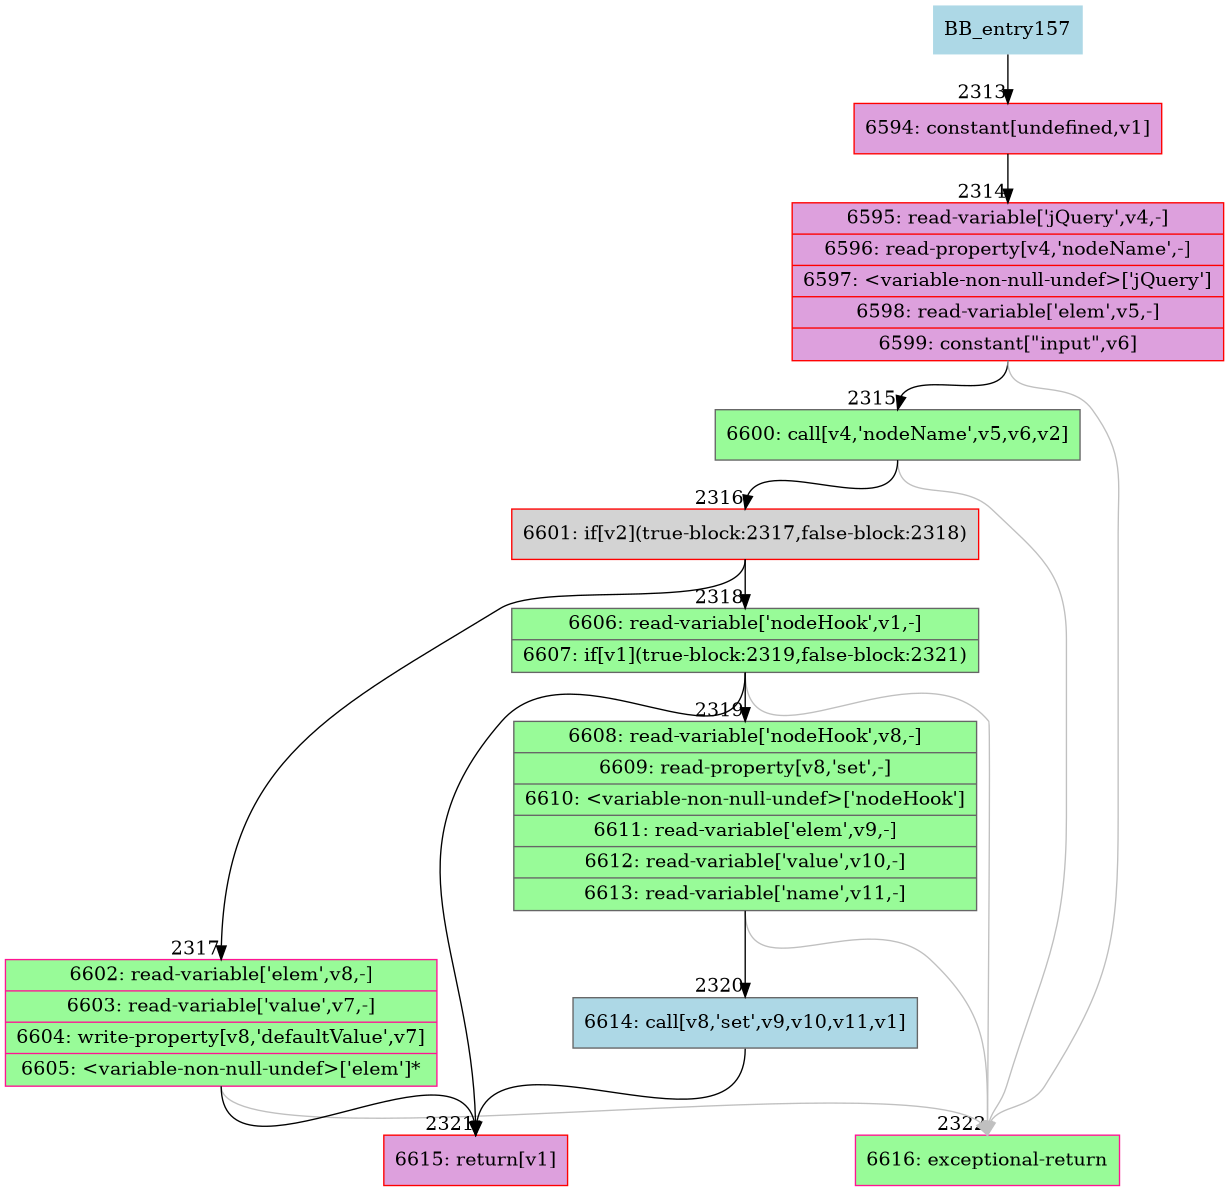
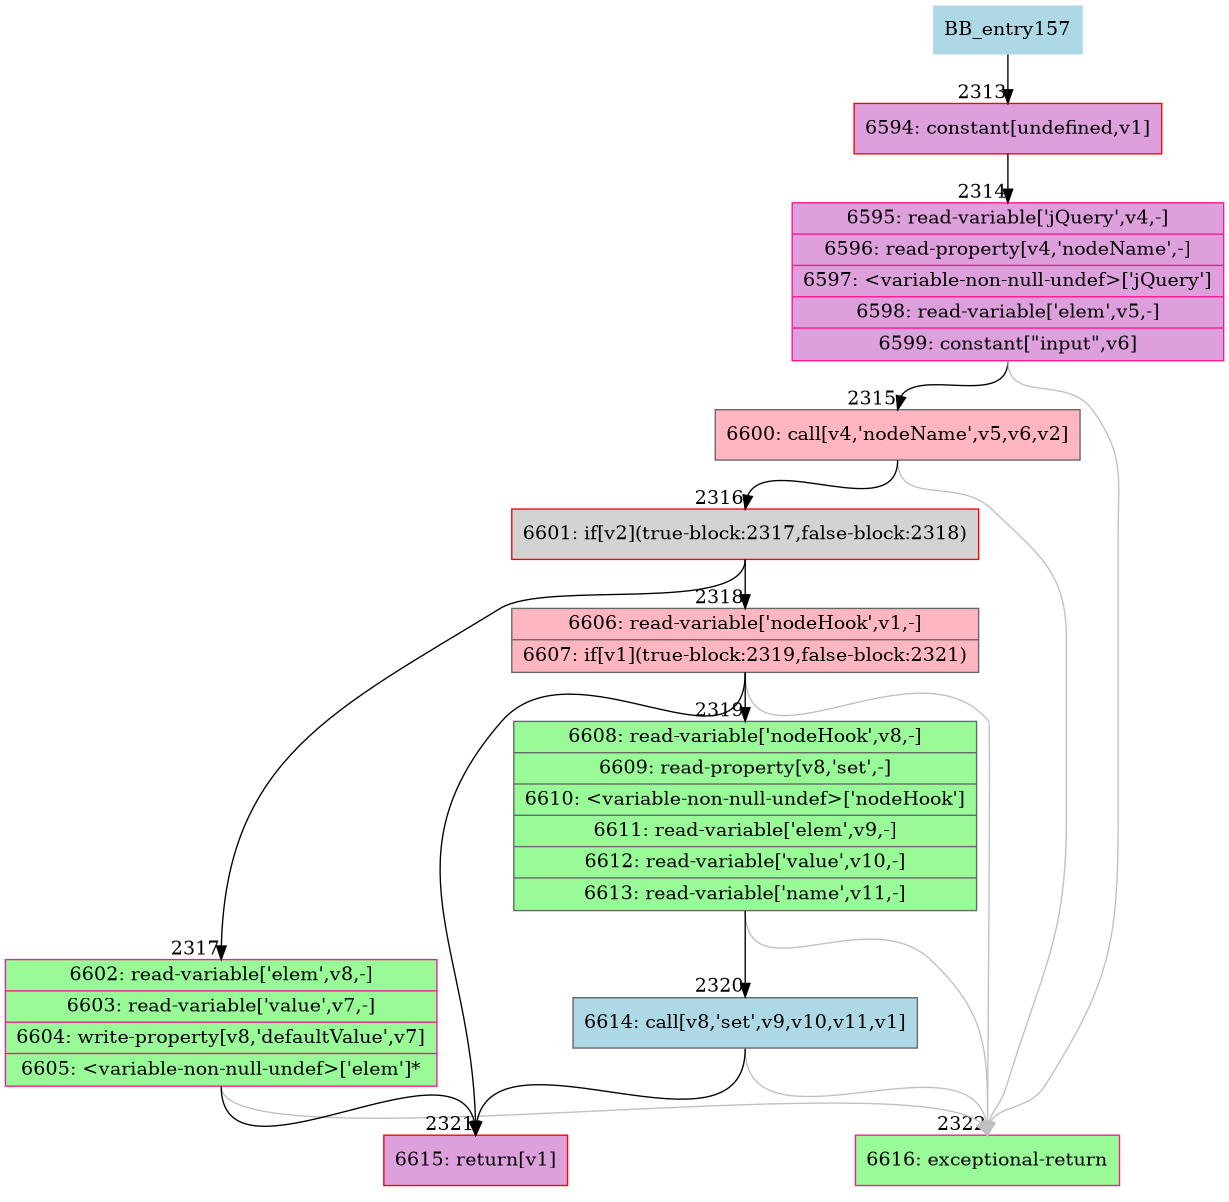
node "6595: read-variable['jQuery',v4,-]": color red -> deeppink
node "6600: call[v4,'nodeName',v5,v6,v2]": fillcolor palegreen -> lightpink
node "6606: read-variable['nodeHook',v1,-]": fillcolor palegreen -> lightpink
edge "6614: call[v8,'set',v9,v10,v11,v1]" -> "6616: exceptional-return": added
